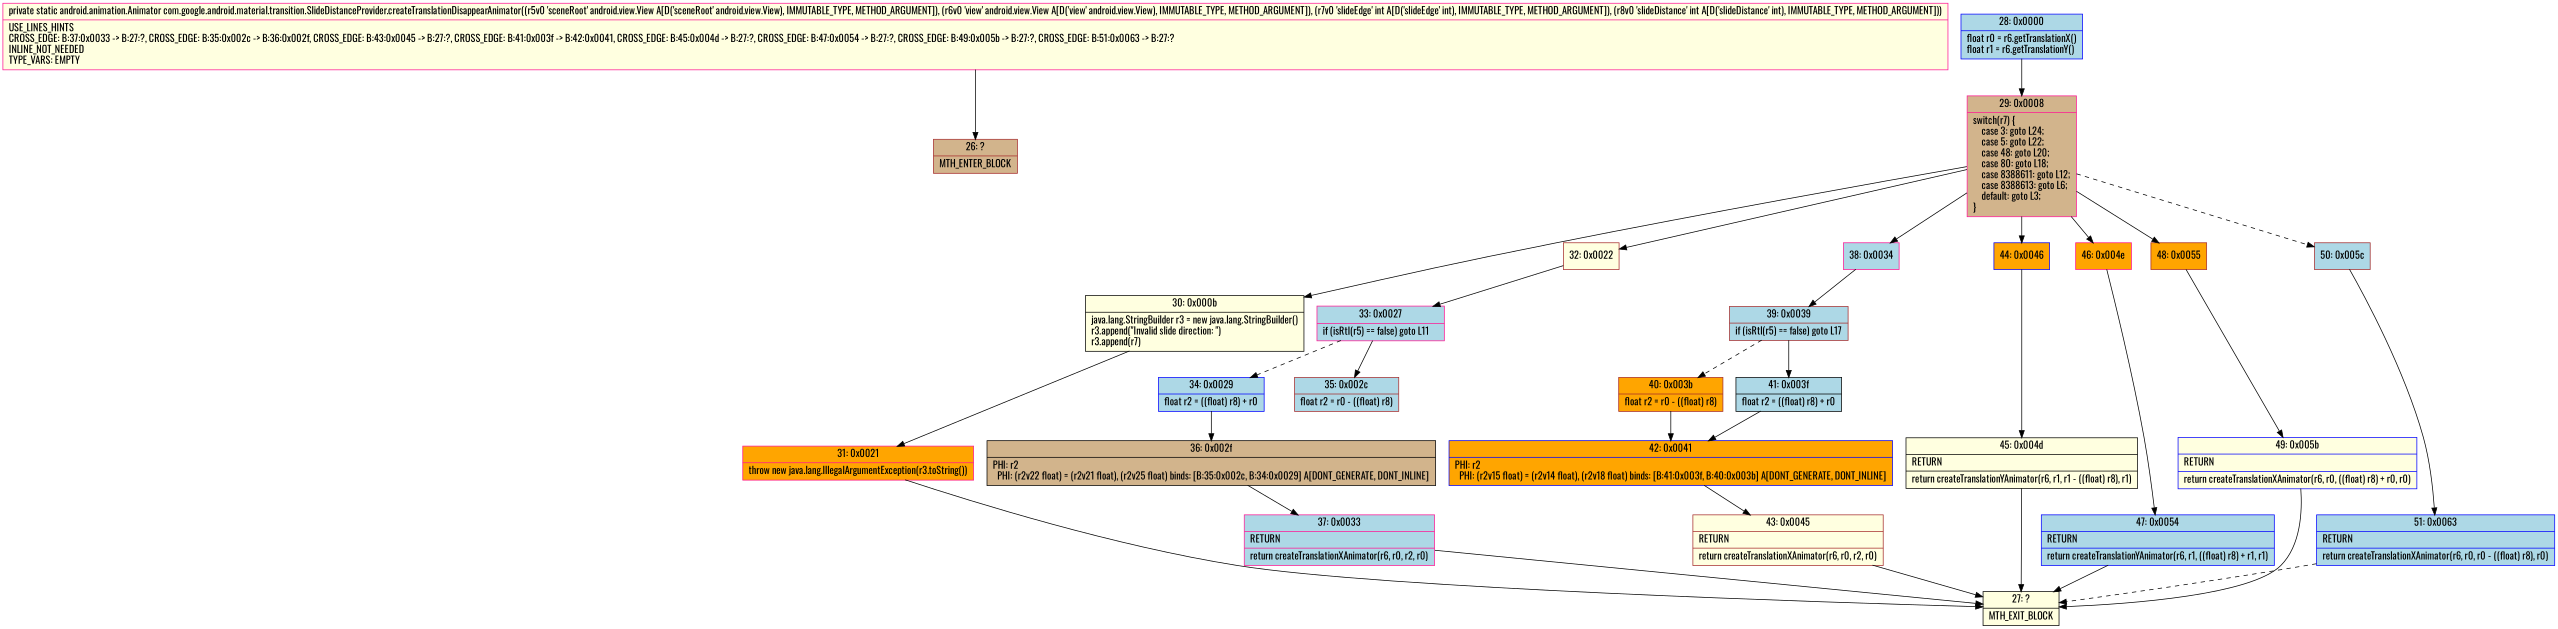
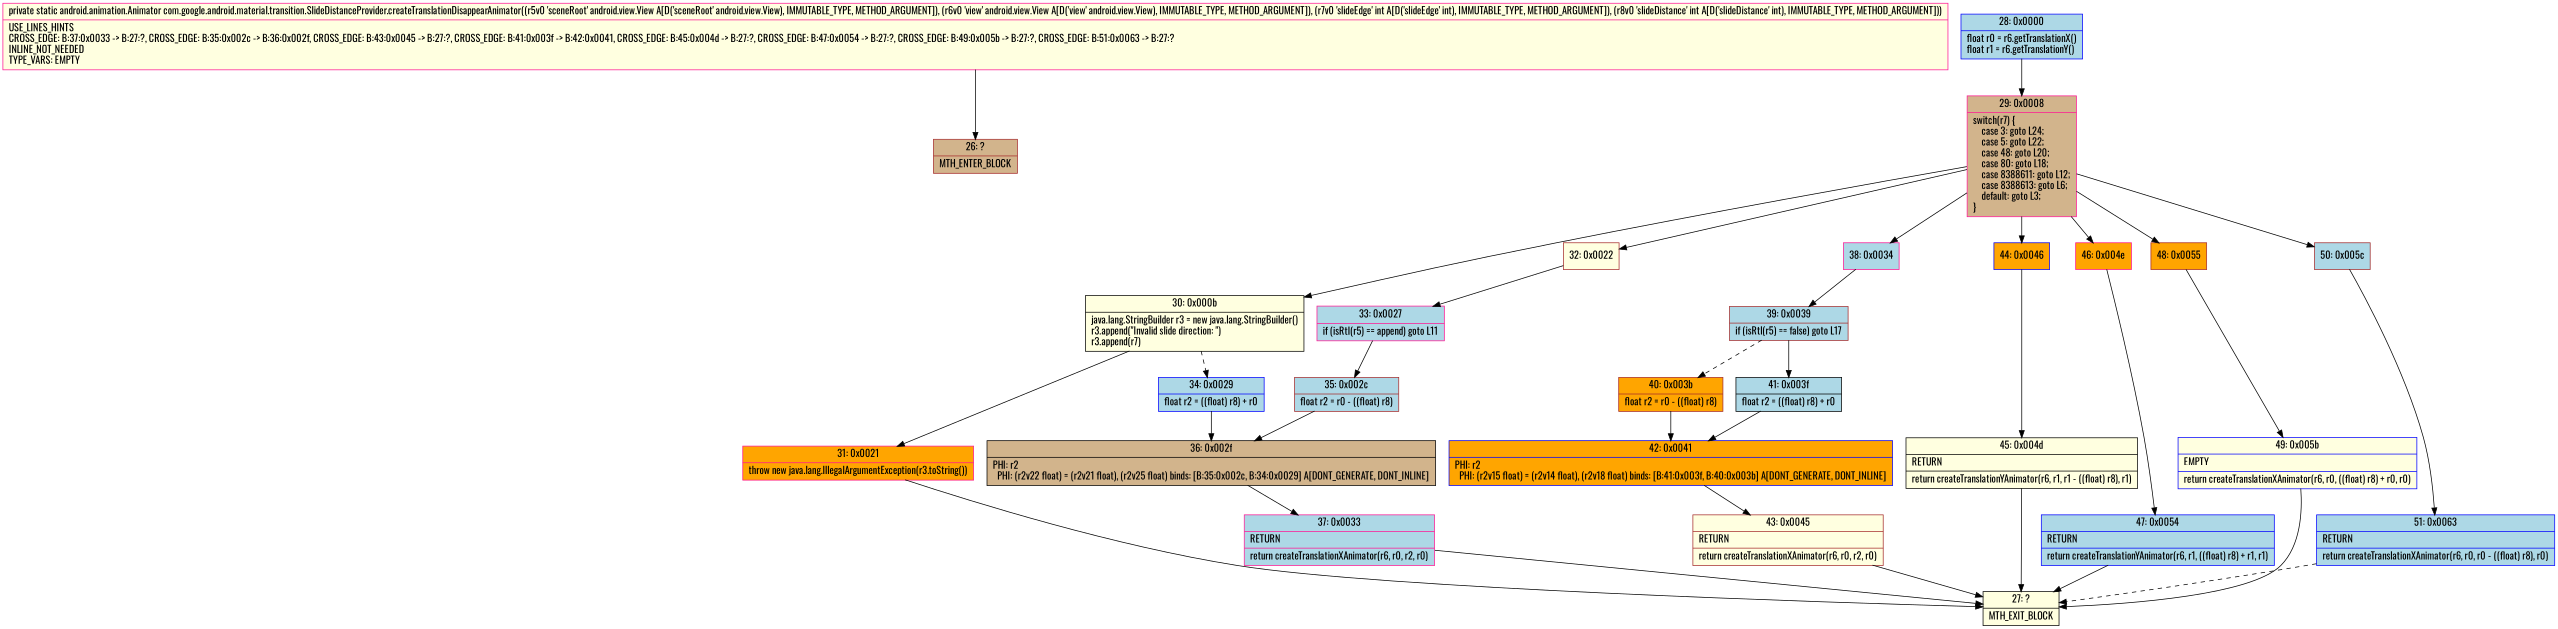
edge "29: 0x0008" -> "50: 0x005c": style dashed -> solid
node "33: 0x0027": text "if (isRtl(r5) == false) goto L11" -> "if (isRtl(r5) == append) goto L11"
edge "33: 0x0027" -> "34: 0x0029": now "30: 0x000b" -> "34: 0x0029"
edge "35: 0x002c" -> "36: 0x002f": added
node "49: 0x005b": text "RETURN" -> "EMPTY"
